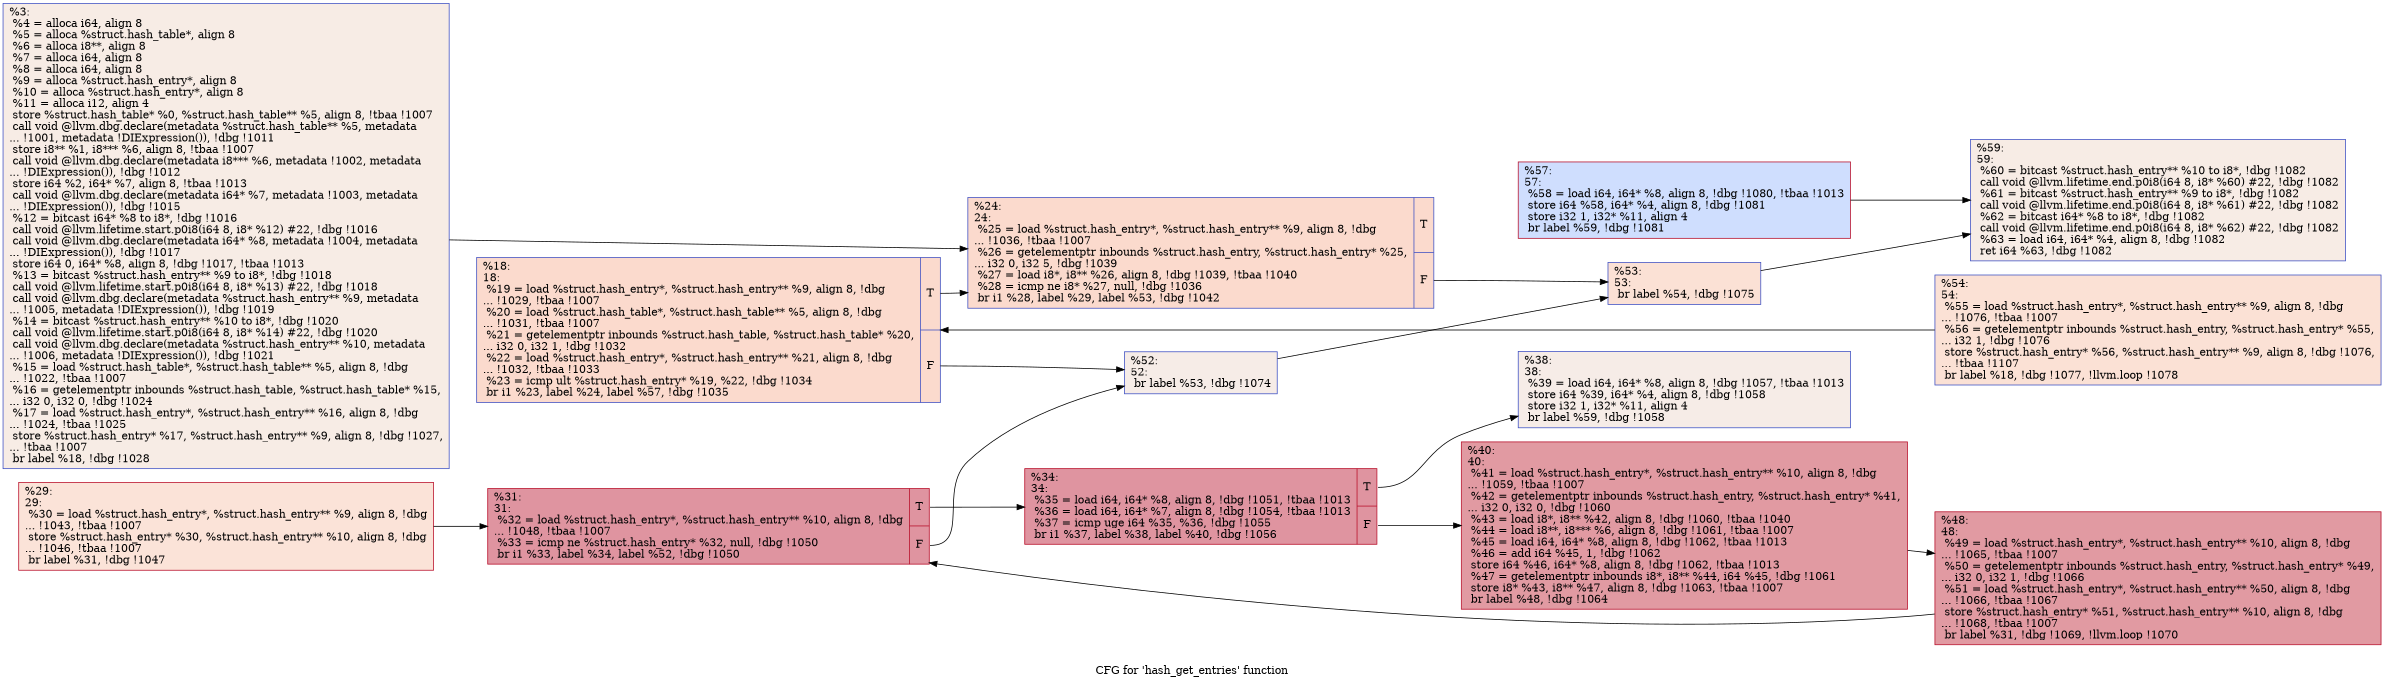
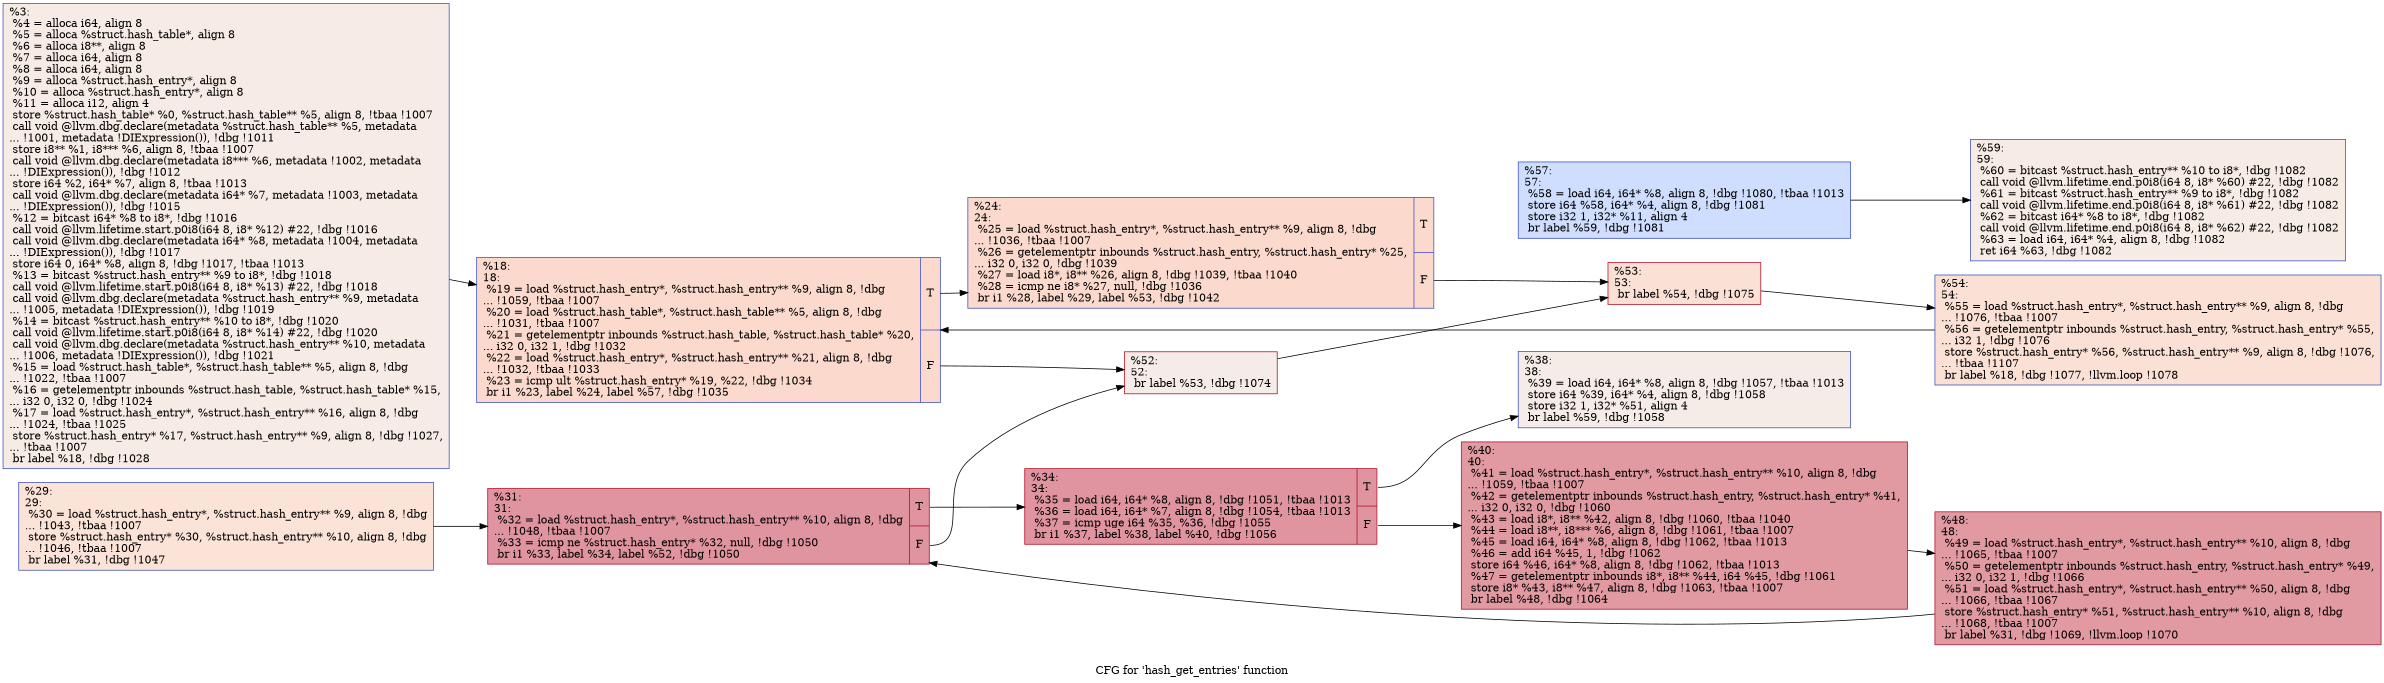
node "%57:": color #b70d28ff -> #3d50c3ff
edge "%3:" -> "%24:": now "%3:" -> "%18:"
edge "%53:" -> "%59:": now "%53:" -> "%54:"
node "%24:": text "... i32 0, i32 5, !dbg !1039" -> "... i32 0, i32 0, !dbg !1039"
node "%53:": color #3d50c3ff -> #b70d28ff
node "%18:": text "... !1029, !tbaa !1007" -> "... !1059, !tbaa !1007"
node "%52:": color #3d50c3ff -> #b70d28ff
node "%38:": text "store i32 1, i32* %11, align 4" -> "store i32 1, i32* %51, align 4"
node "%29:": color #b70d28ff -> #3d50c3ff
